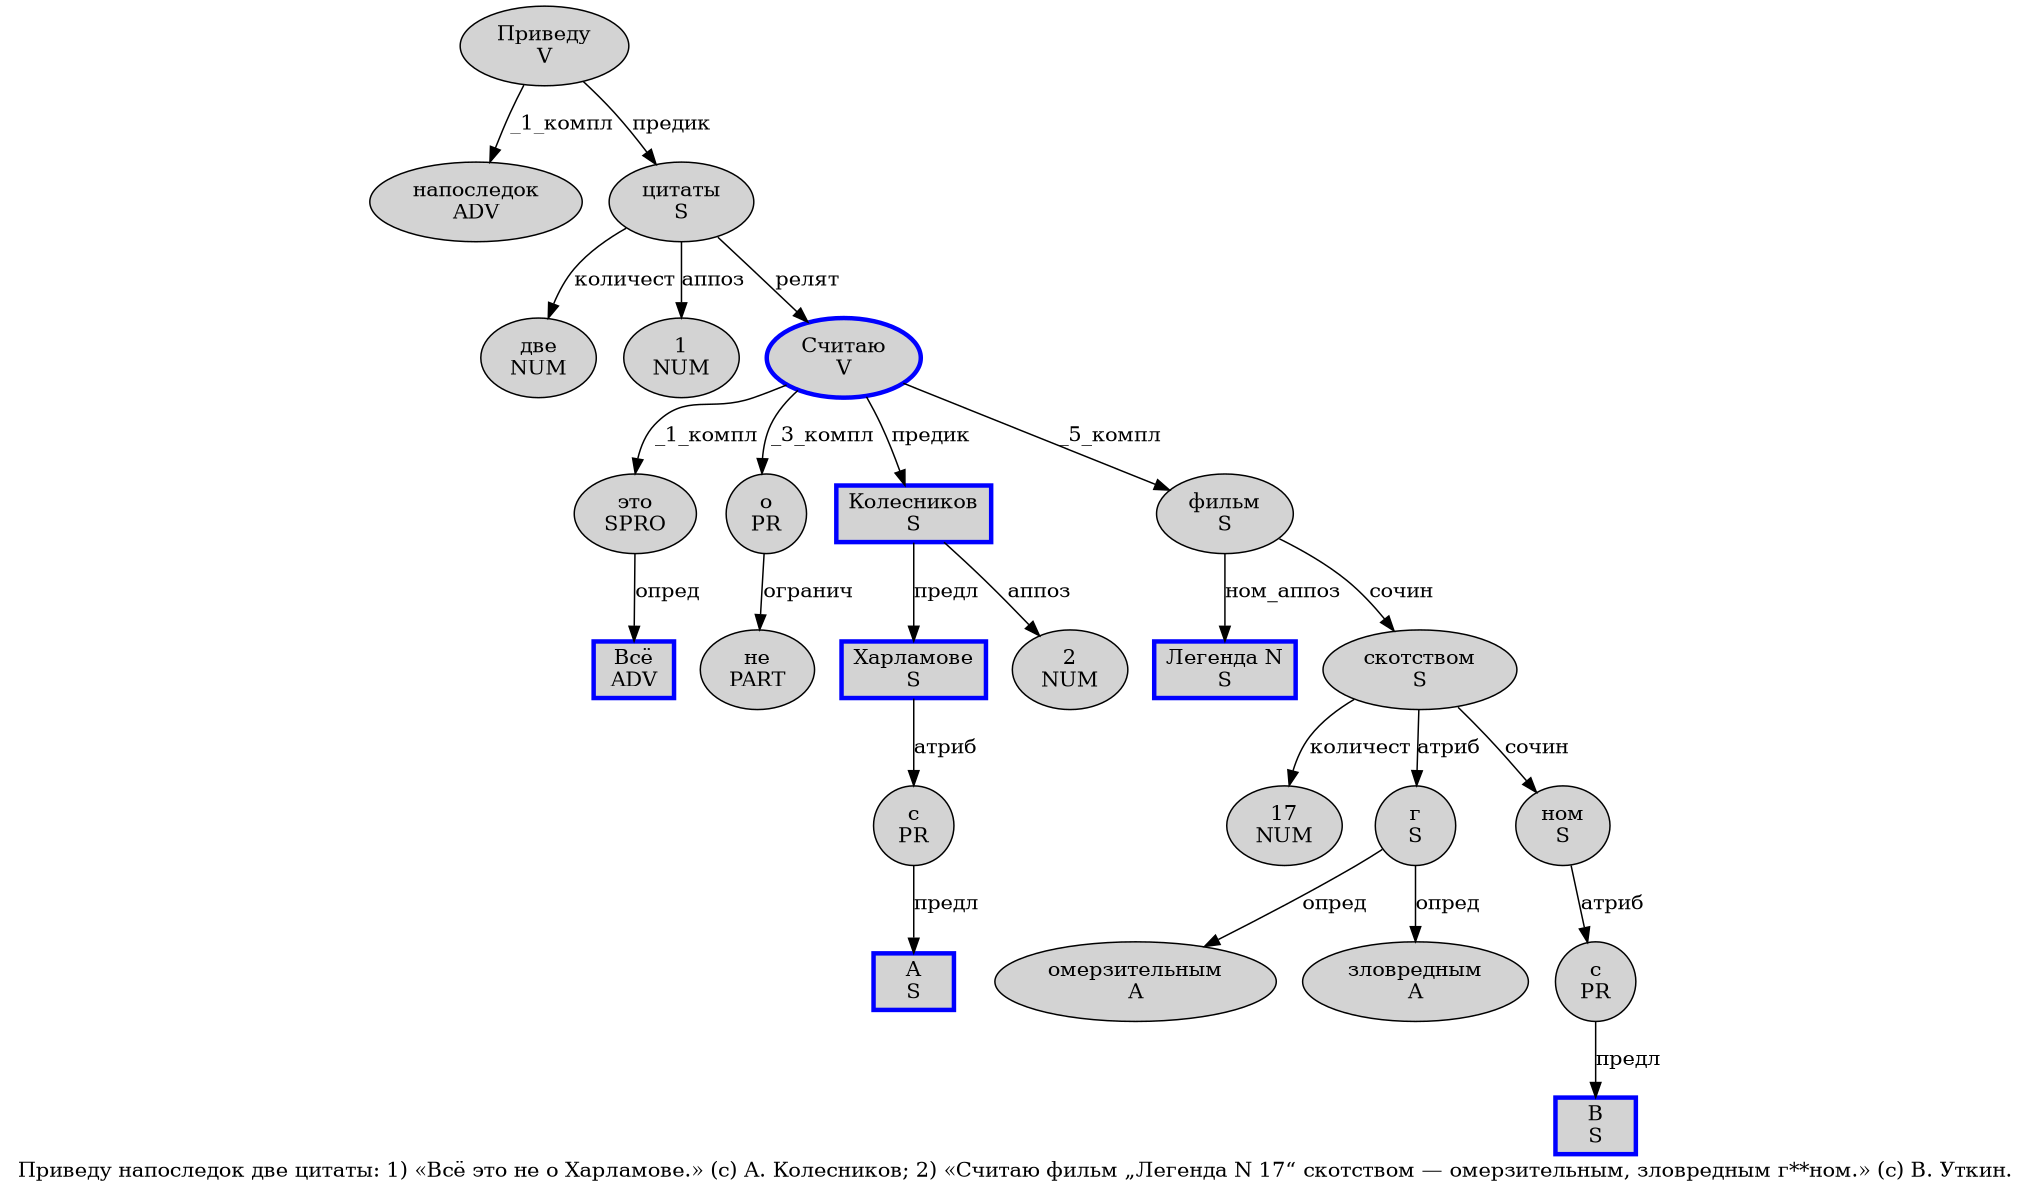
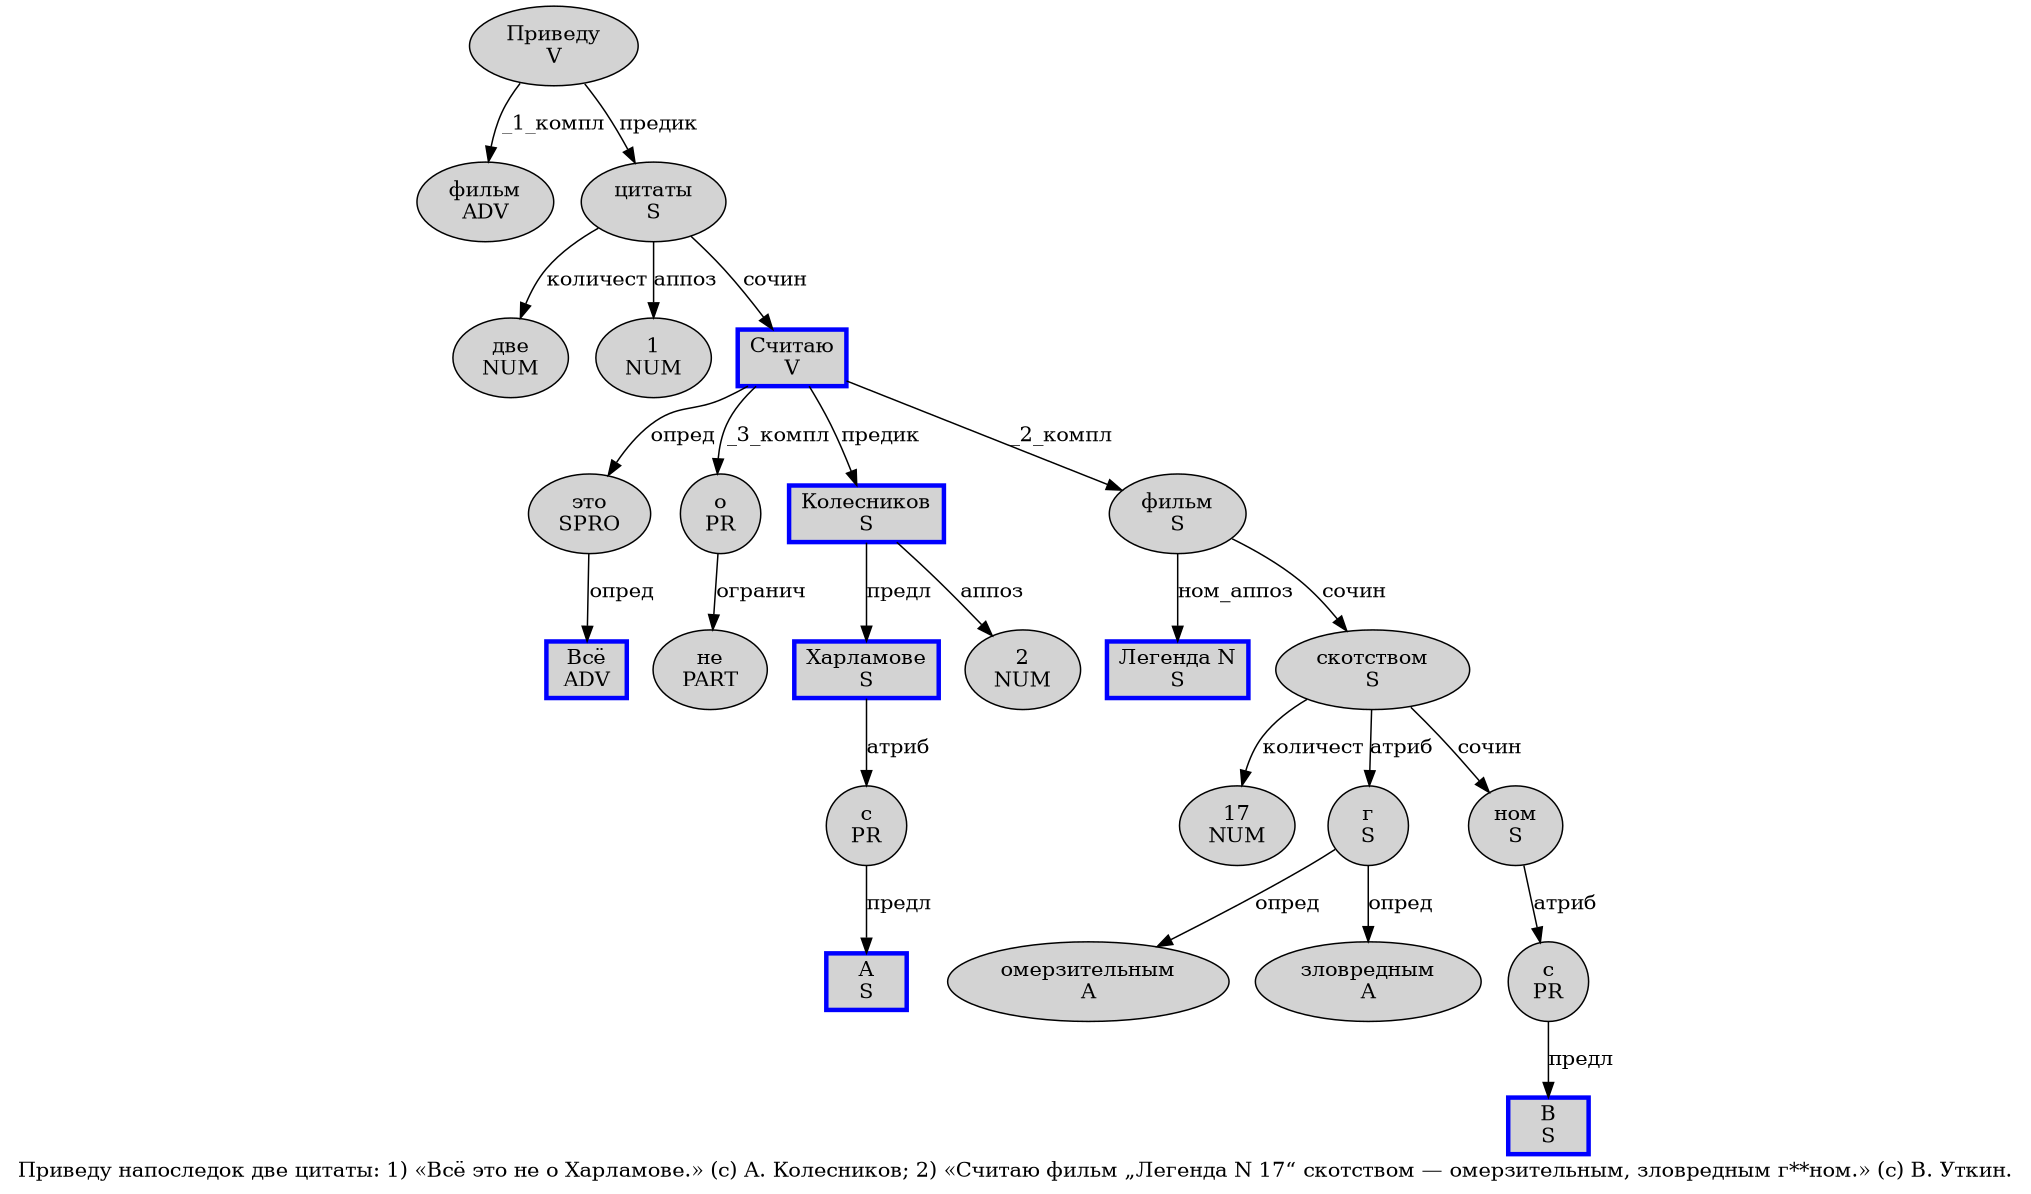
node "напоследок ADV": label "напоследок ADV" -> "фильм ADV"
edge "цитаты S" -> "Считаю V": label "релят" -> "сочин"
node "Считаю V": shape ellipse -> box
edge "Считаю V" -> "это SPRO": label "_1_компл" -> "опред"
edge "Считаю V" -> "фильм S": label "_5_компл" -> "_2_компл"
